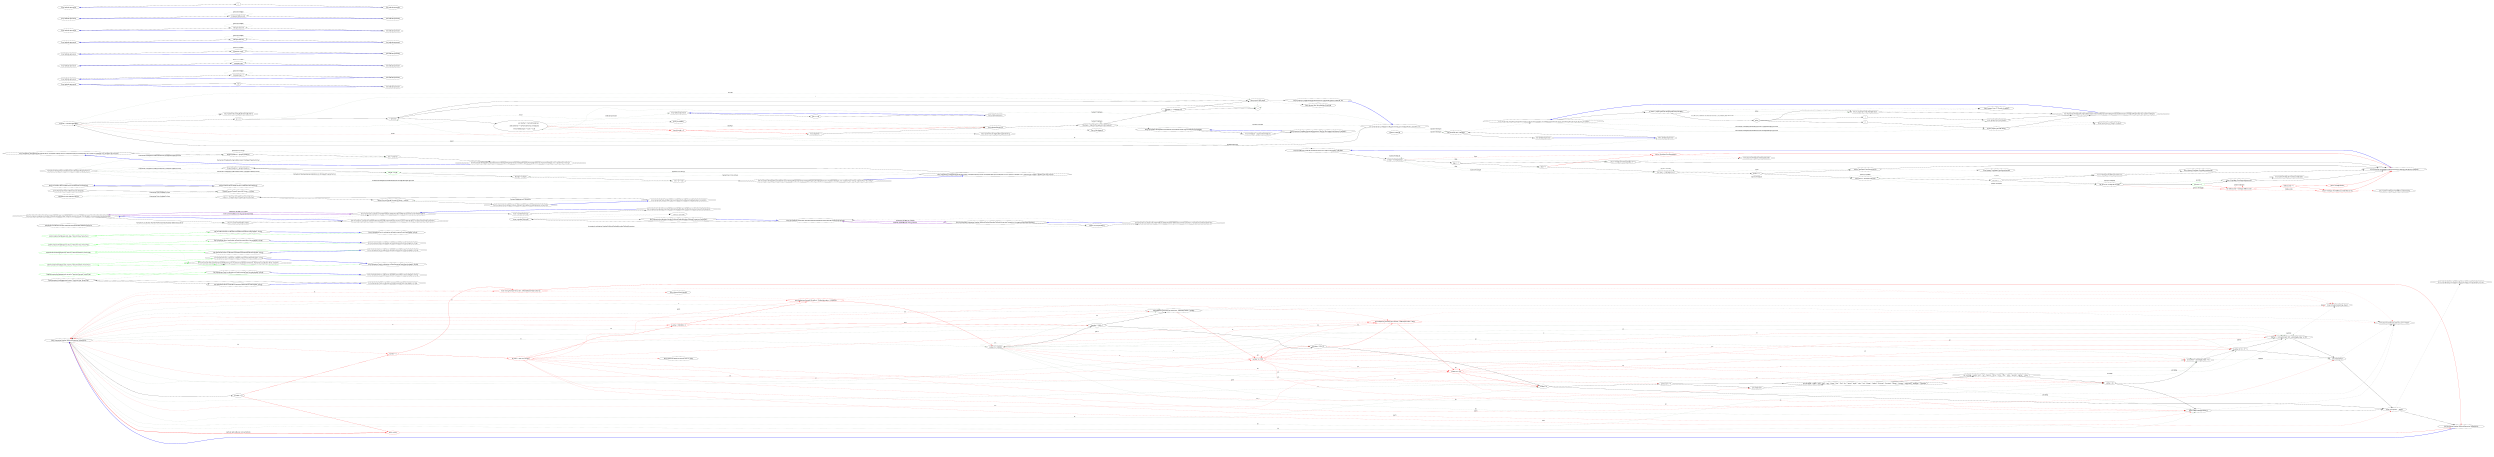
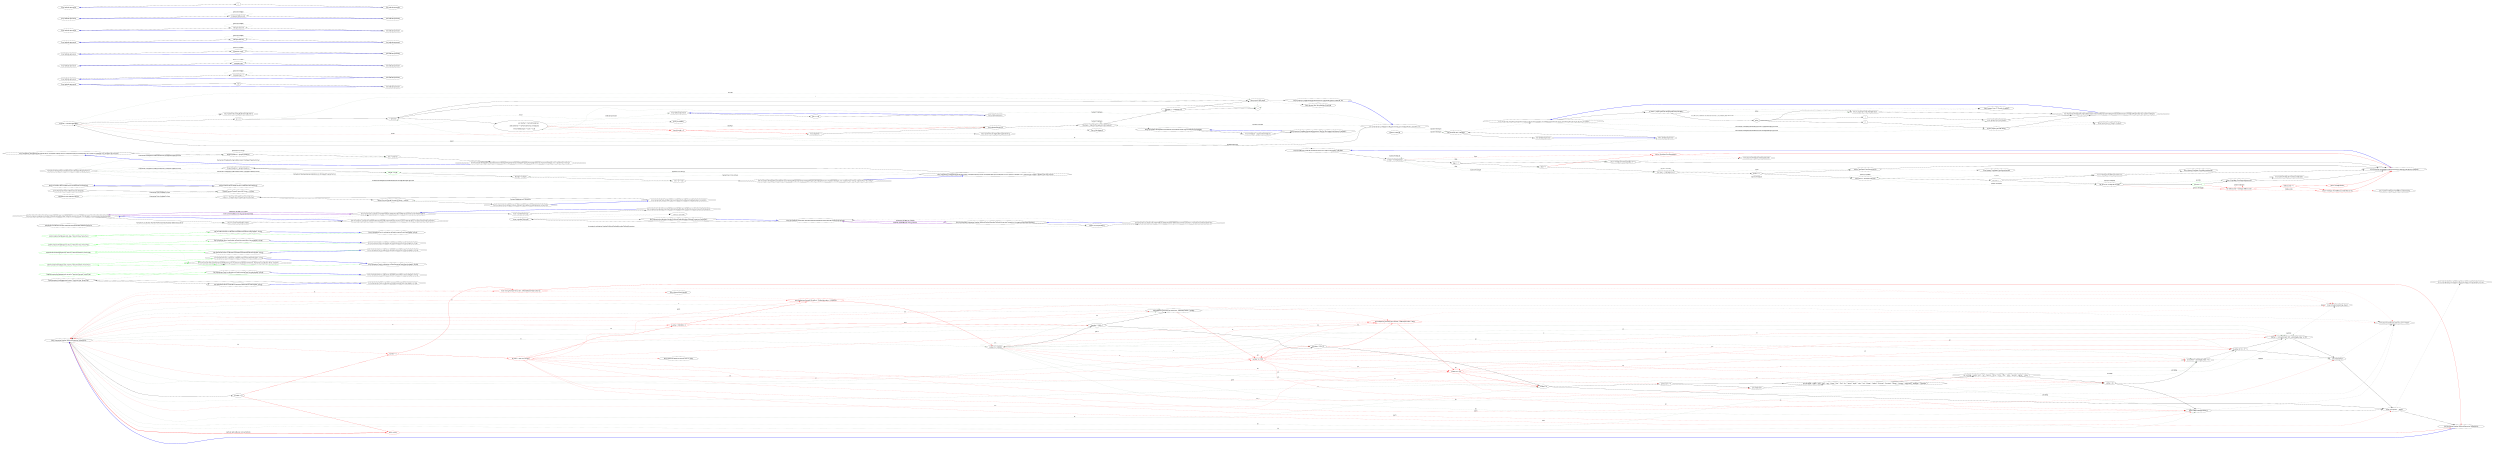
edge "var lastPart = tensMap[number / 10]" -> "lastPart += string.Format(''-{0}'', unitsMap[number % 10])": removed, label "lastPart"
